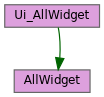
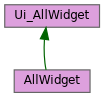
edge "Ui_AllWidget" -> "AllWidget": reversed
